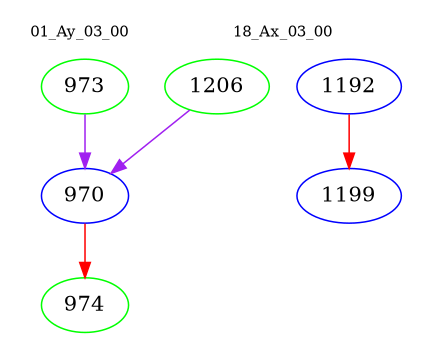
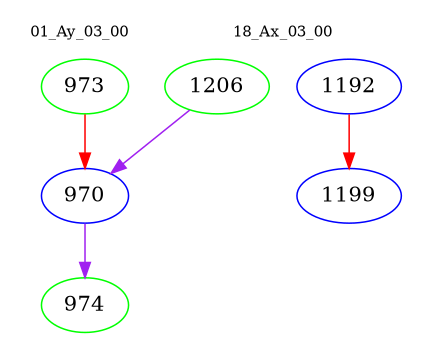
edge "973" -> "970": color purple -> red
edge "970" -> "974": color red -> purple
